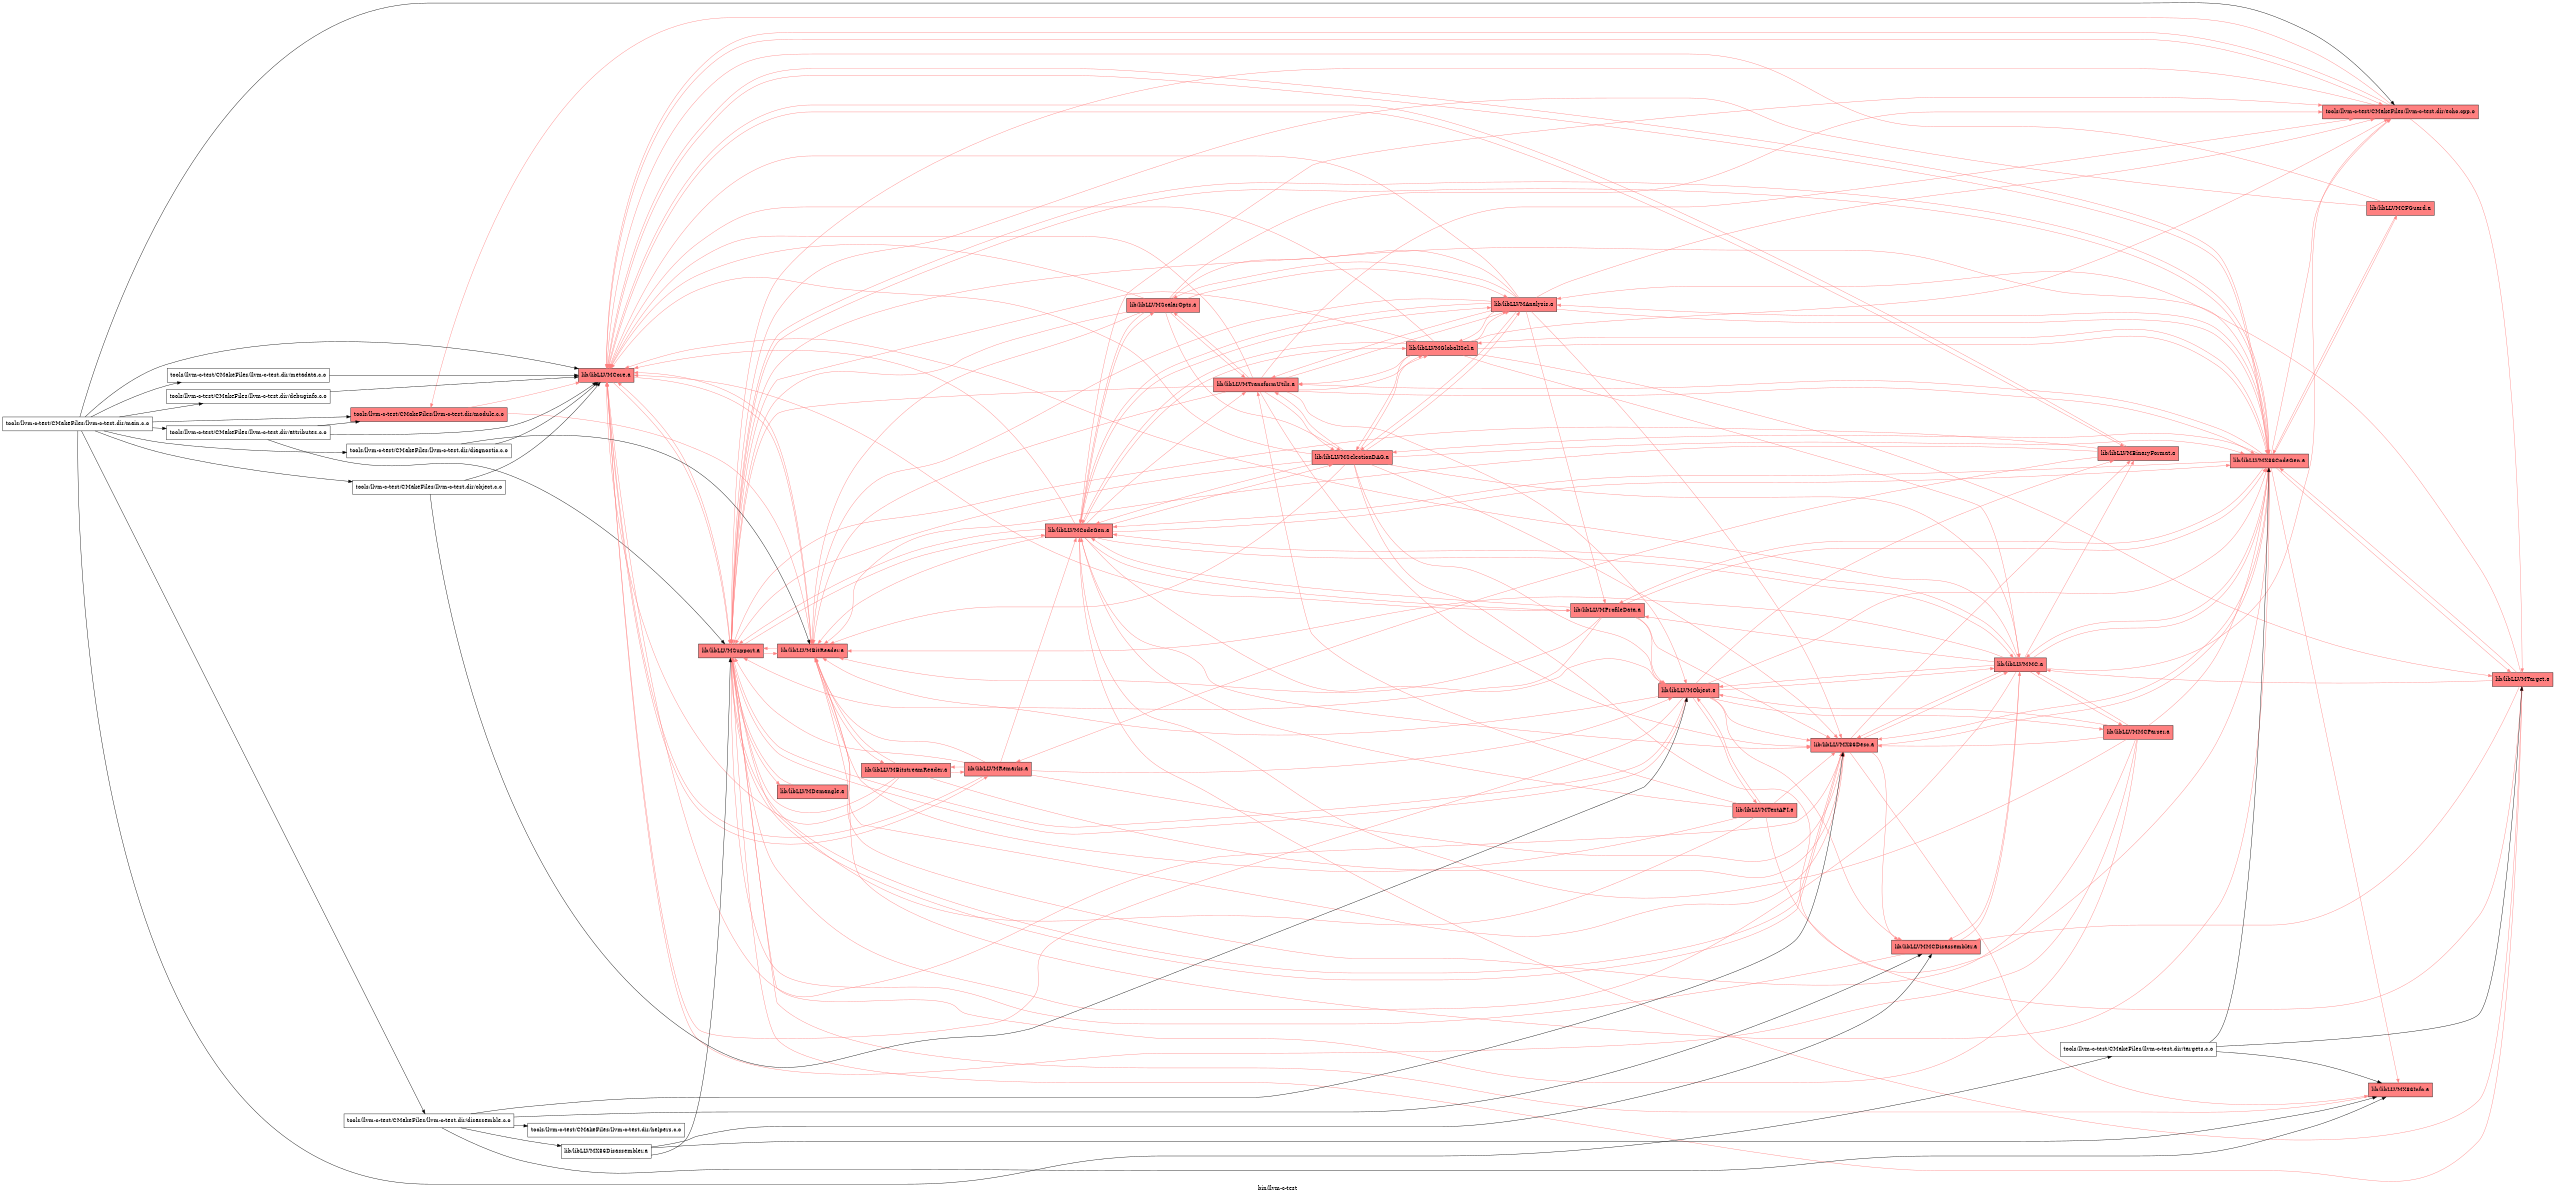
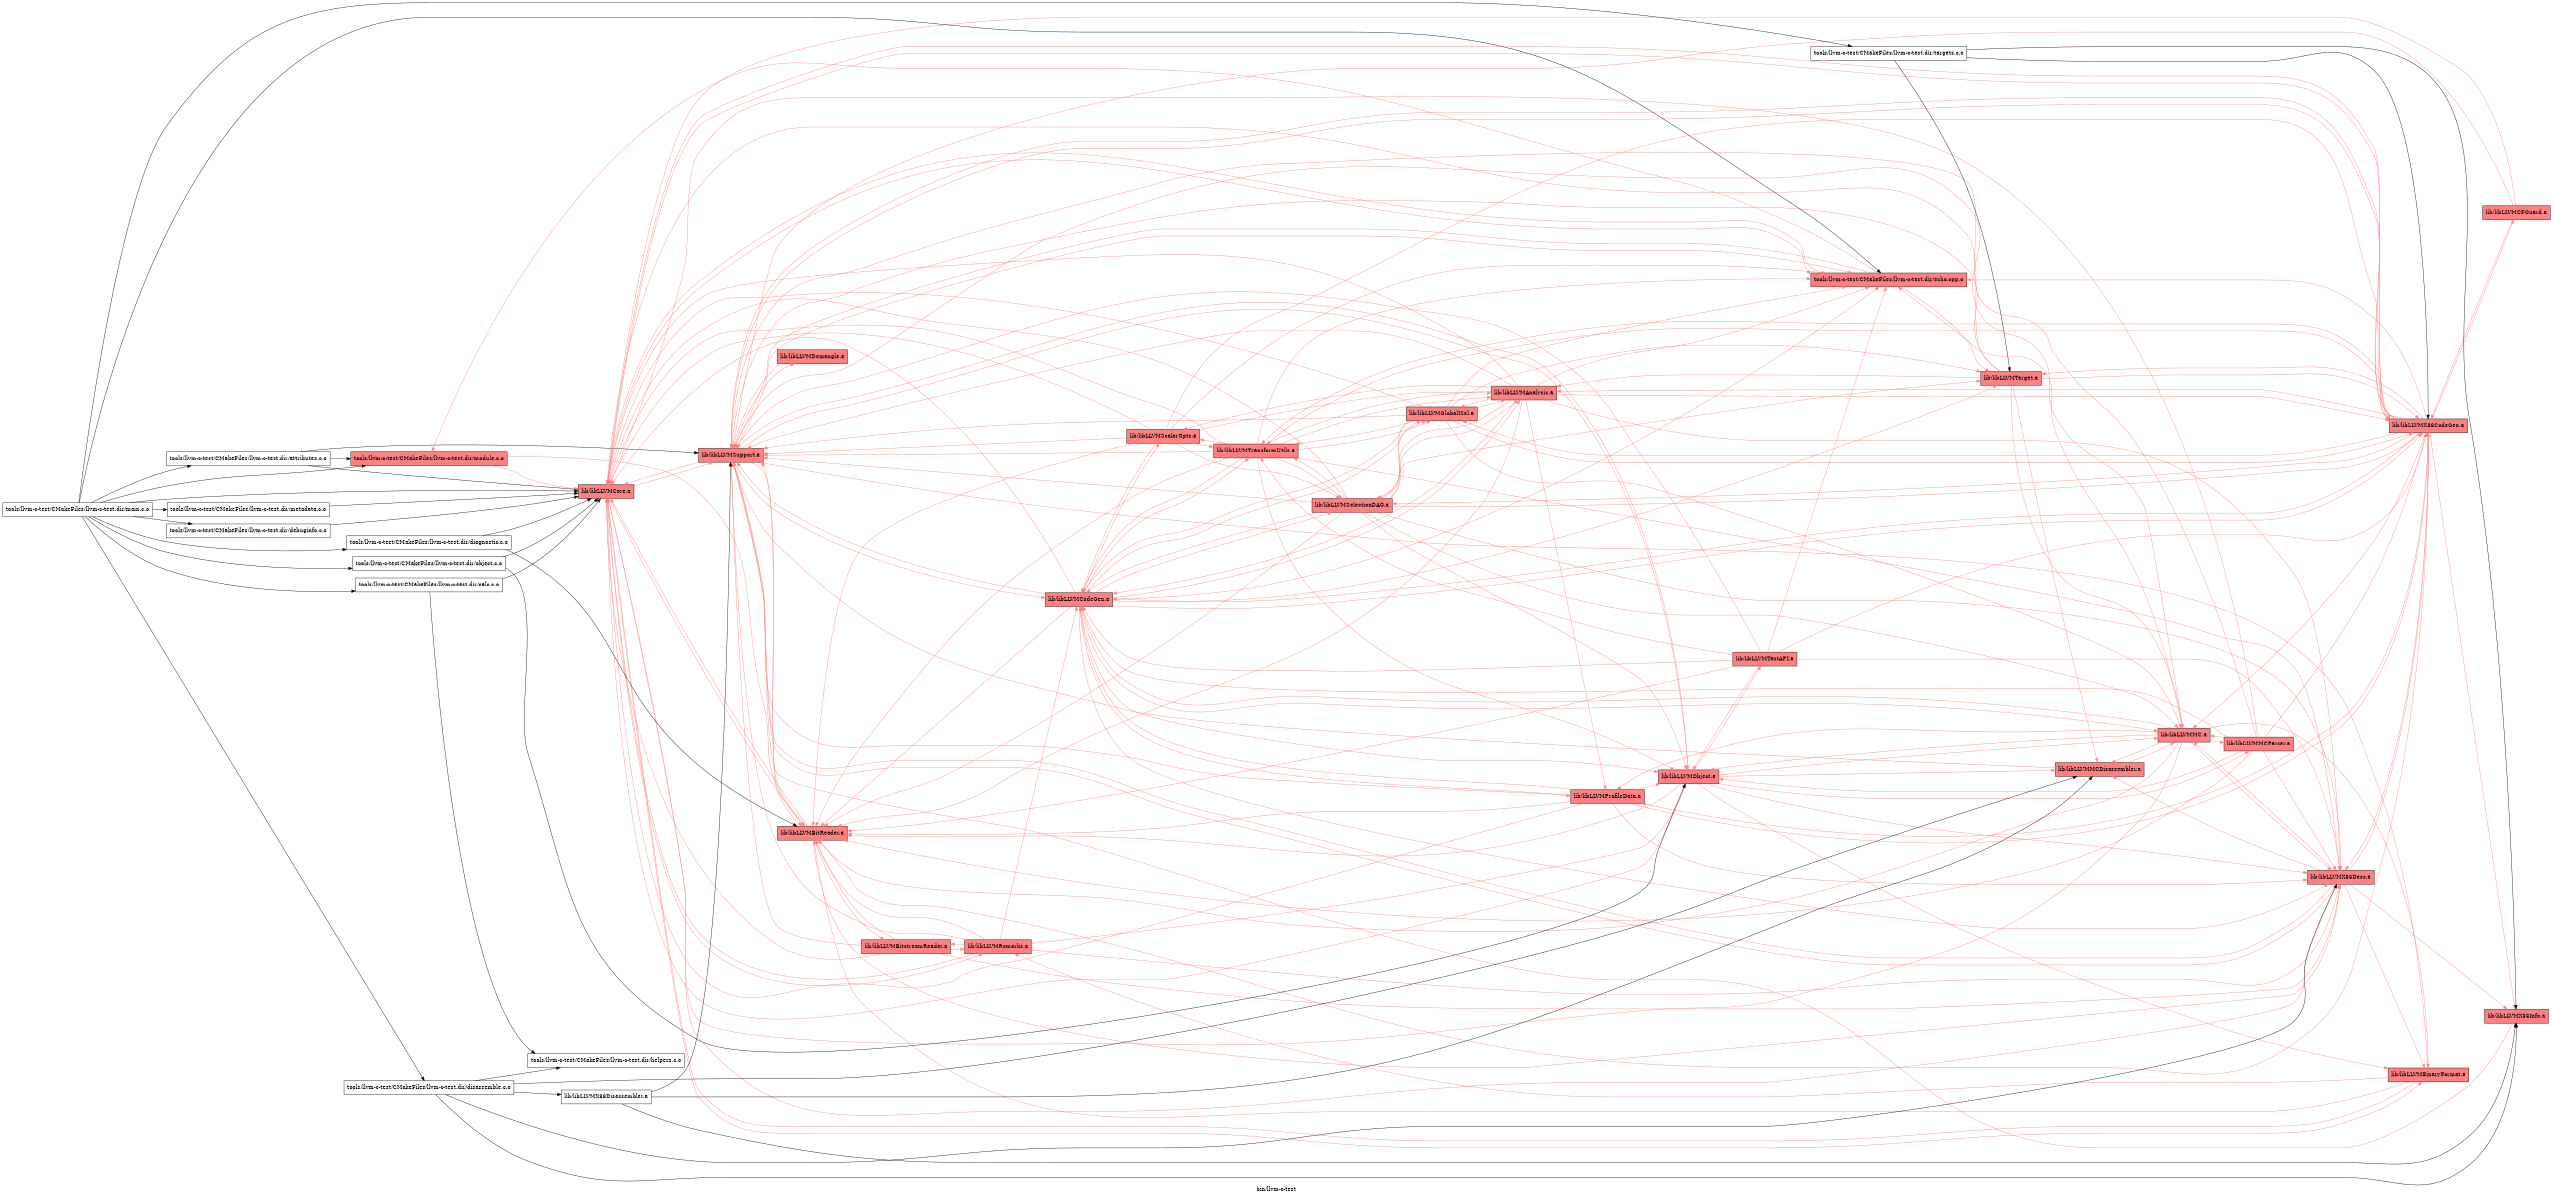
edge "lib/libLLVMTarget.a" -> "lib/libLLVMCore.a": added
edge "lib/libLLVMSupport.a" -> "tools/llvm-c-test/CMakeFiles/llvm-c-test.dir/echo.cpp.o": added
edge "lib/libLLVMTextAPI.a" -> "tools/llvm-c-test/CMakeFiles/llvm-c-test.dir/echo.cpp.o": added
edge "lib/libLLVMTransformUtils.a" -> "lib/libLLVMCodeGen.a": added
node "tools/llvm-c-test/CMakeFiles/llvm-c-test.dir/calc.c.o": added
edge "lib/libLLVMObject.a" -> "lib/libLLVMX86CodeGen.a": removed
edge "lib/libLLVMMC.a" -> "lib/libLLVMX86CodeGen.a": removed
